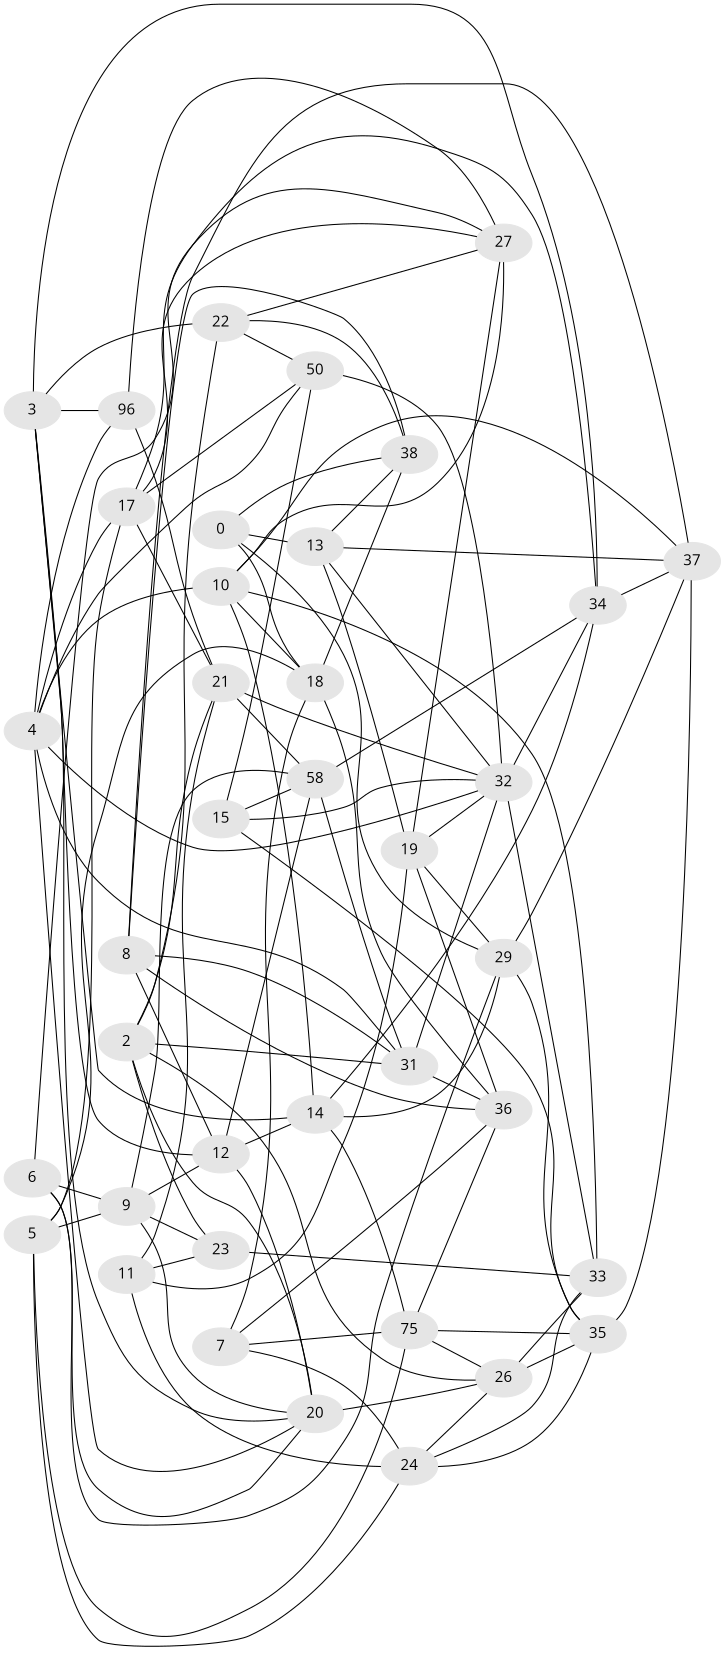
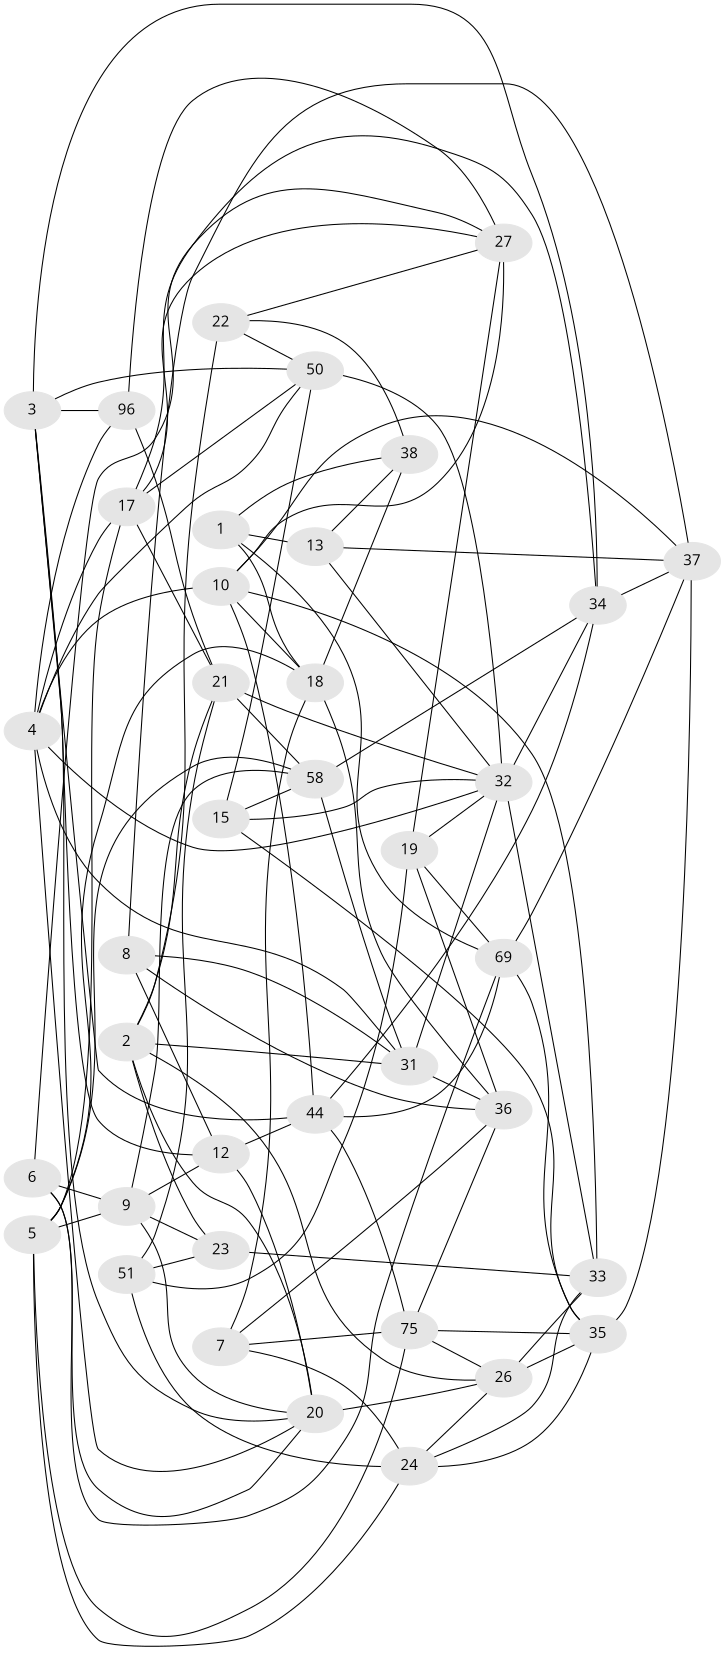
edge "38" -- "8": removed
edge "22" -- "3": now "50" -- "3"
node "0": label "0" -> "1"
edge "13" -- "19": removed
edge "58" -- "12": now "58" -- "5"
node "29": label "29" -> "69"
node "14": label "14" -> "44"
node "11": label "11" -> "51"
